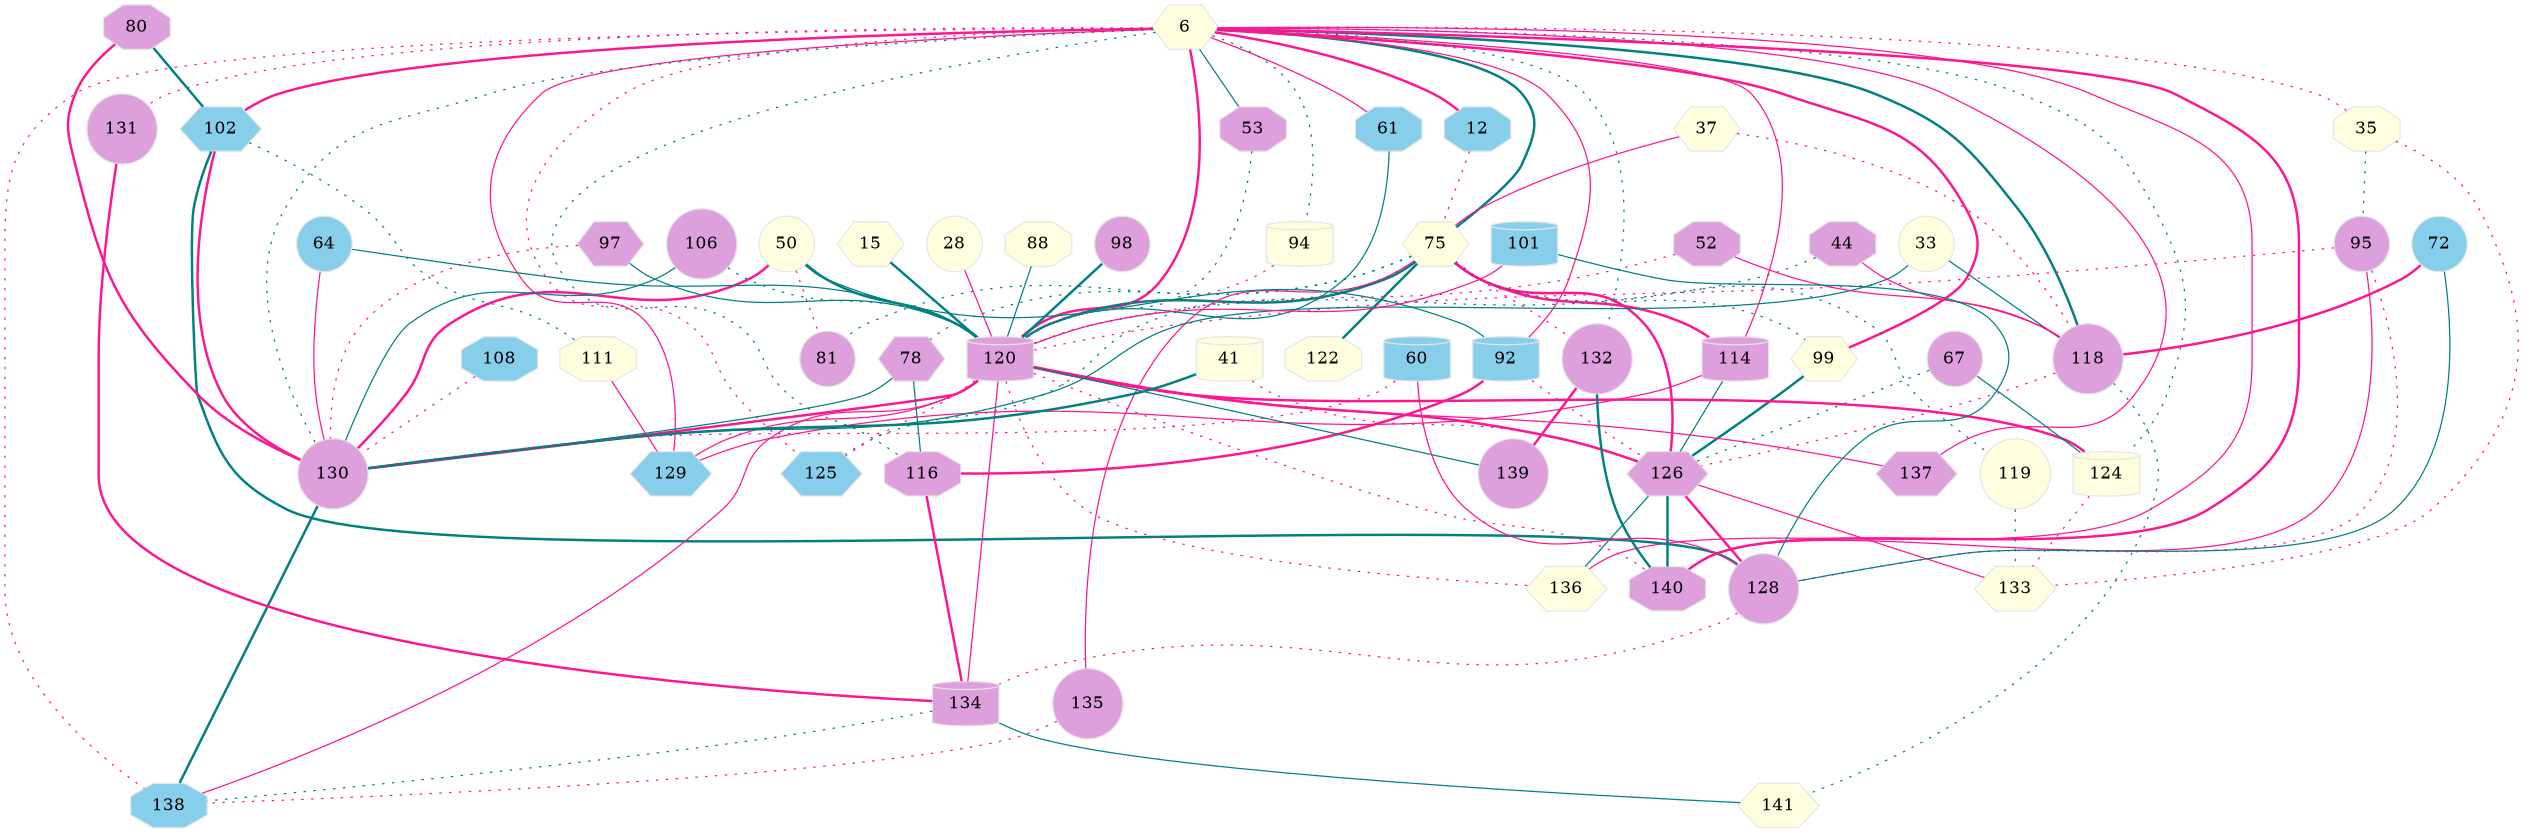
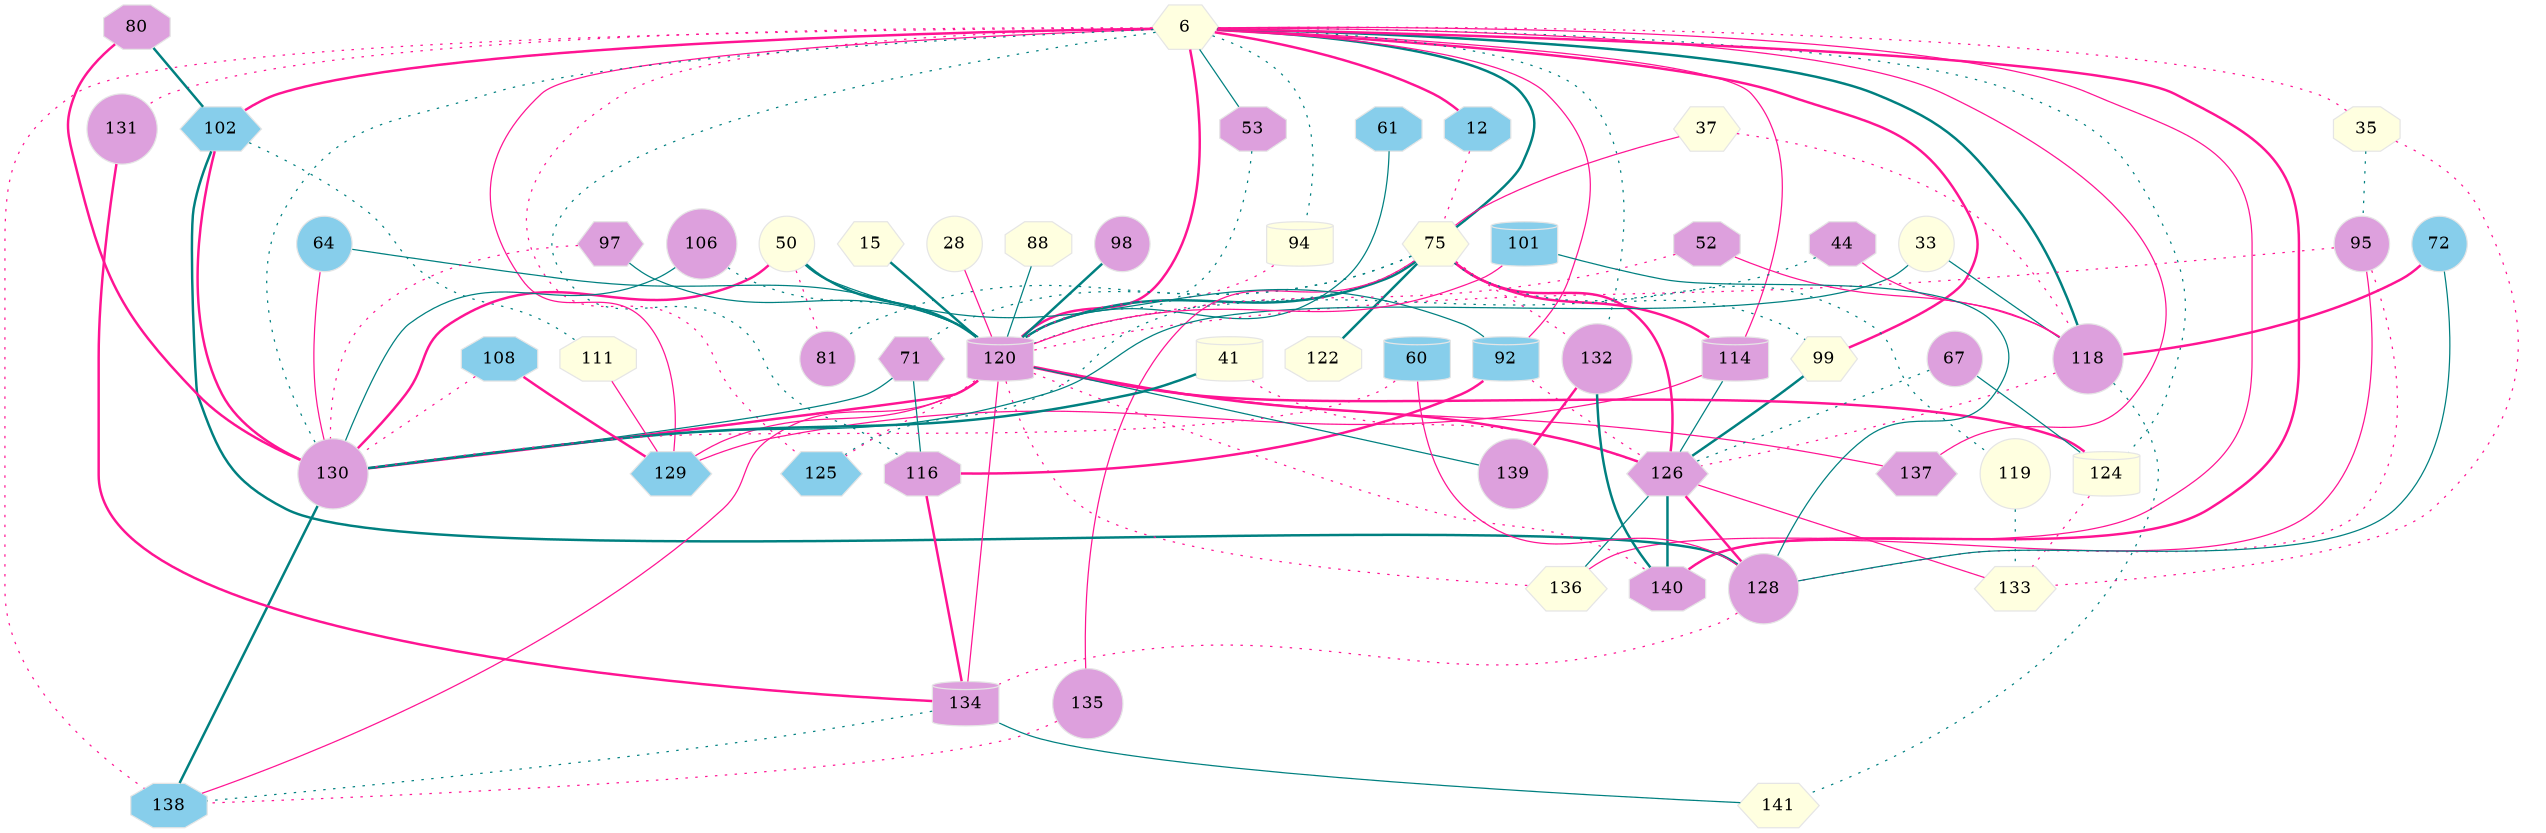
edge "6" -- "61": removed
node "78": label "78" -> "71"
edge "108" -- "129": added
